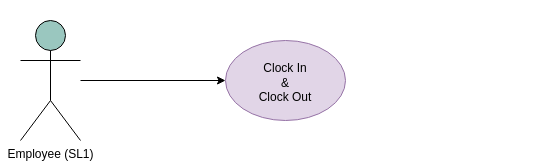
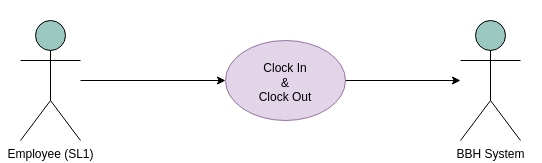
edge "Clock In & Clock Out" -> "BBH System": added
node "BBH System": added
